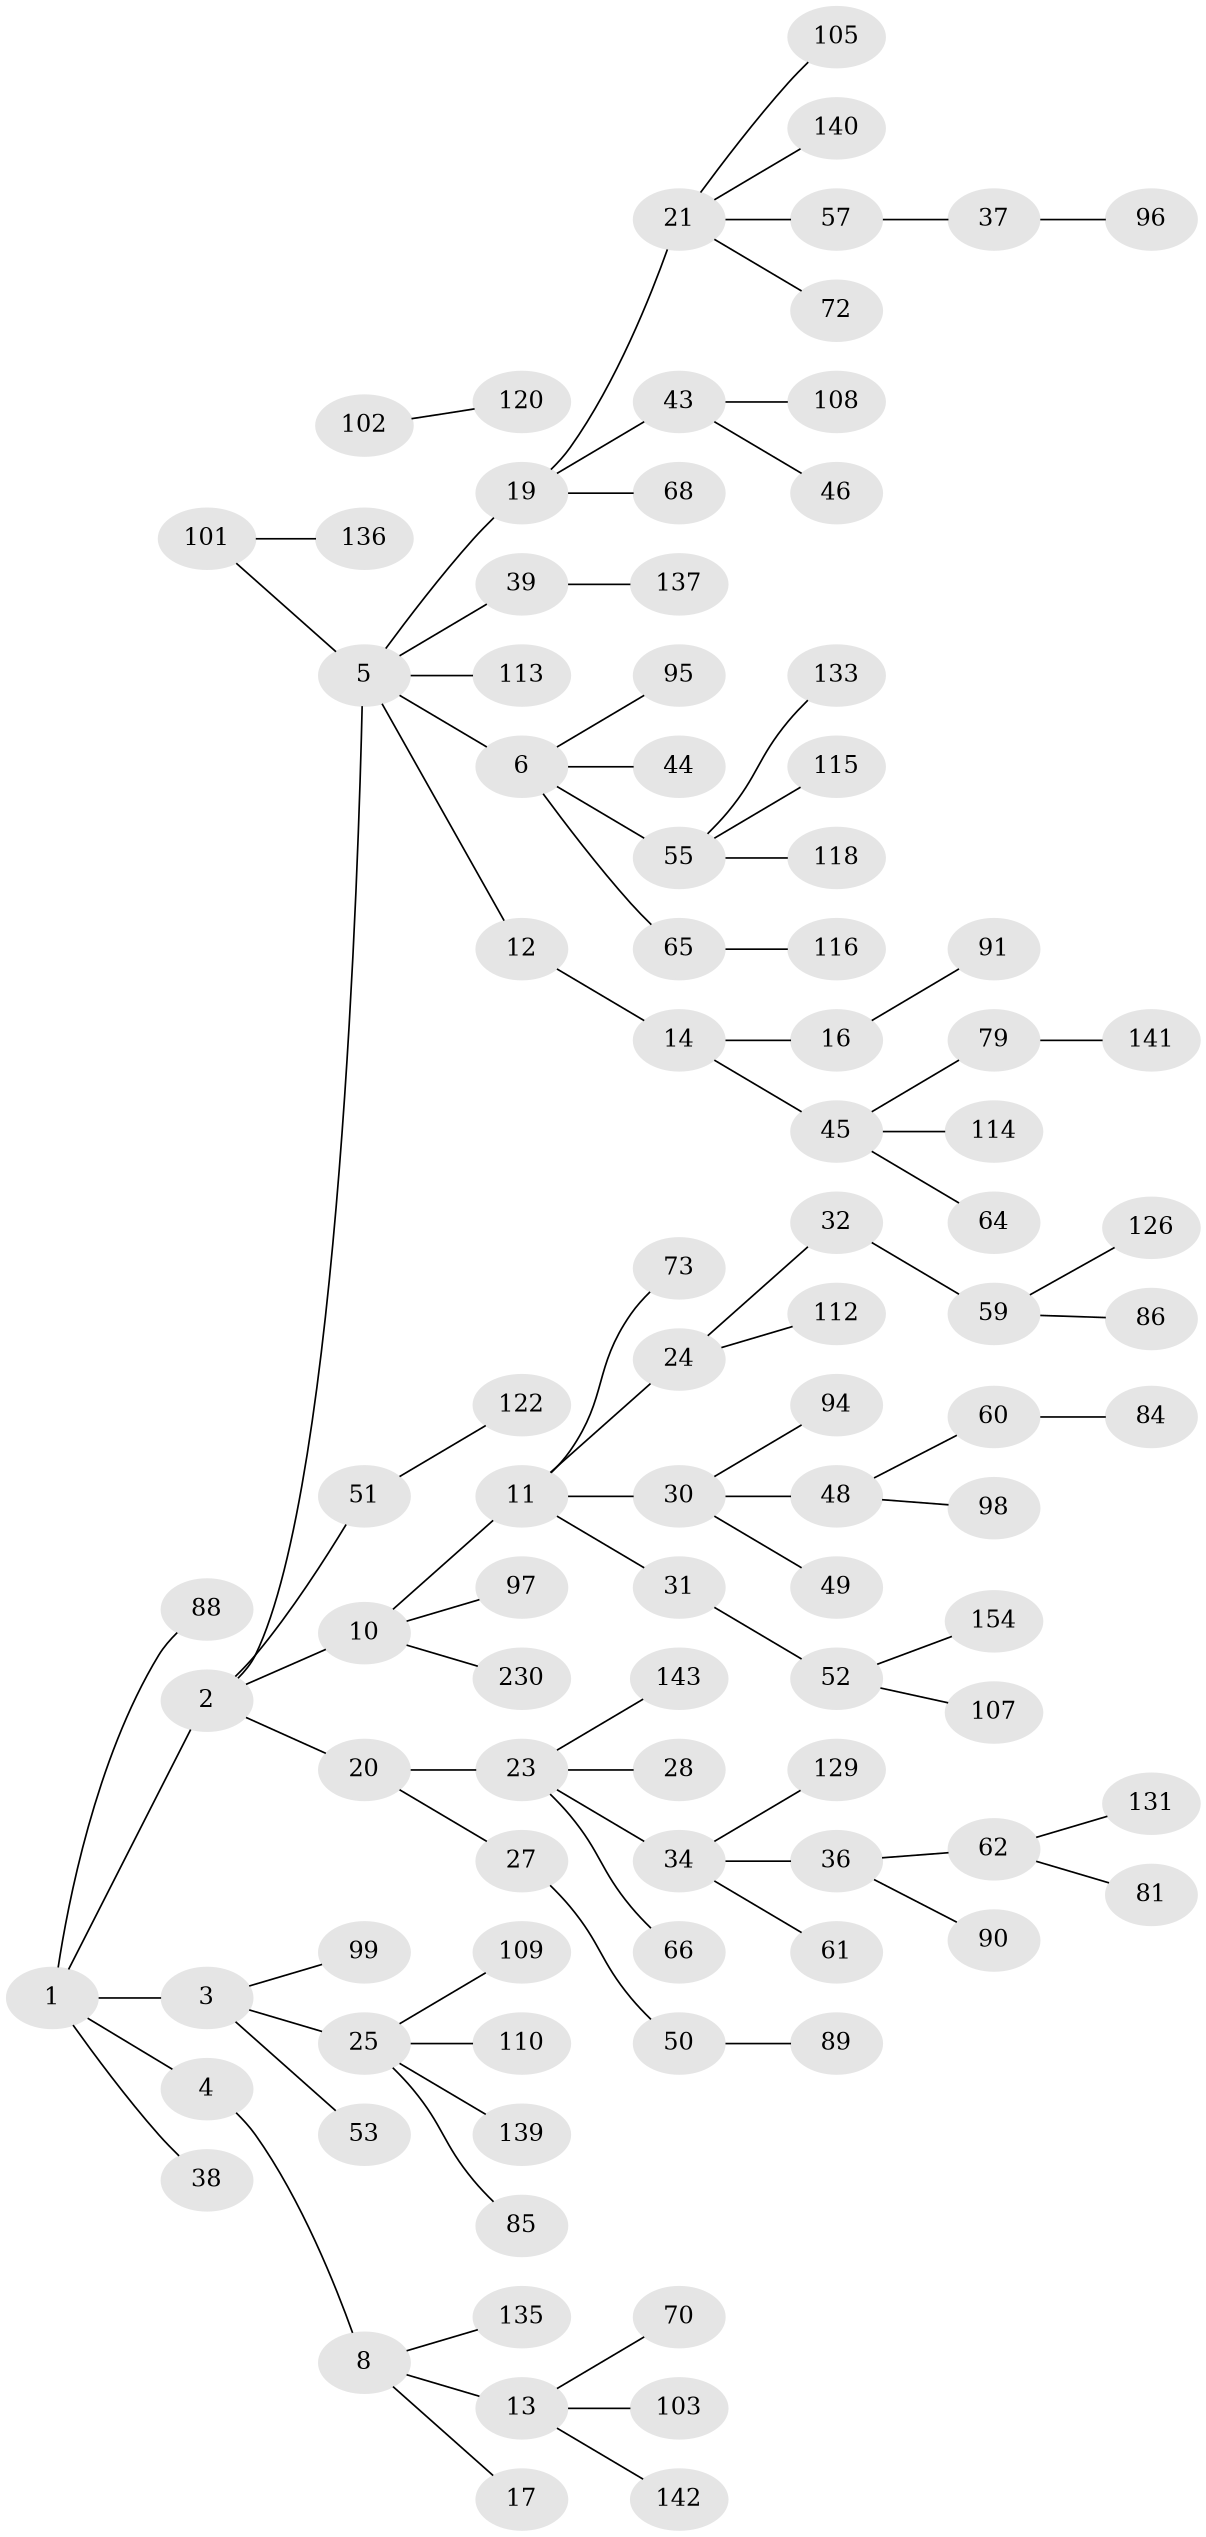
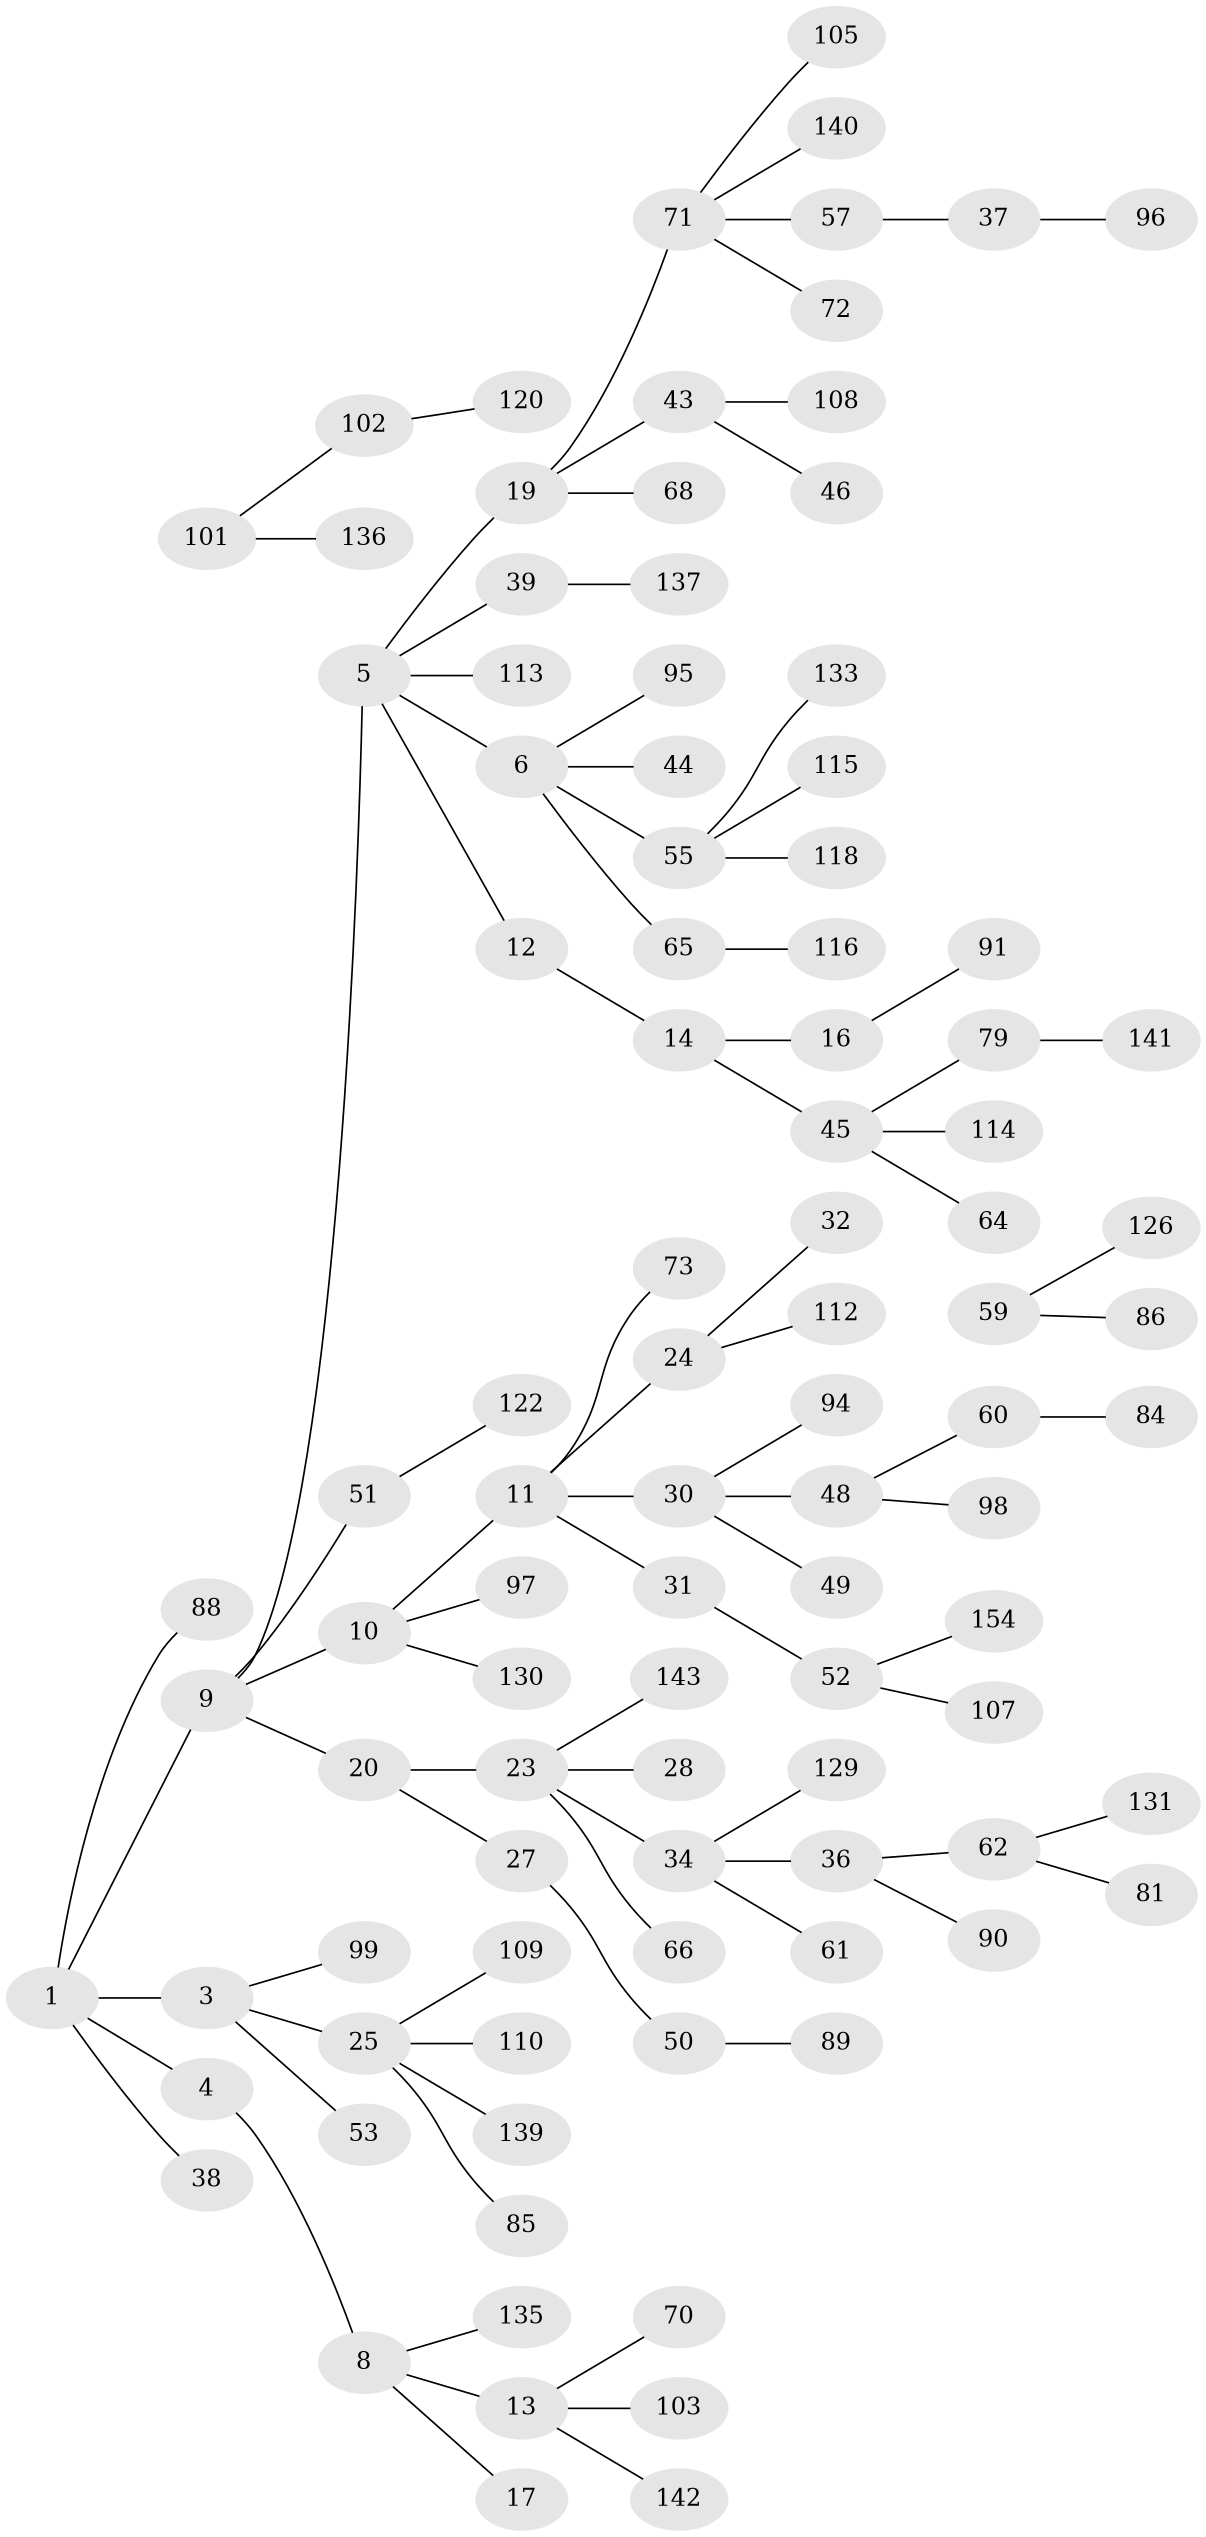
node "21": label "21" -> "71"
edge "101" -- "5": now "101" -- "102"
edge "32" -- "59": removed
node "230": label "230" -> "130"
node "2": label "2" -> "9"
